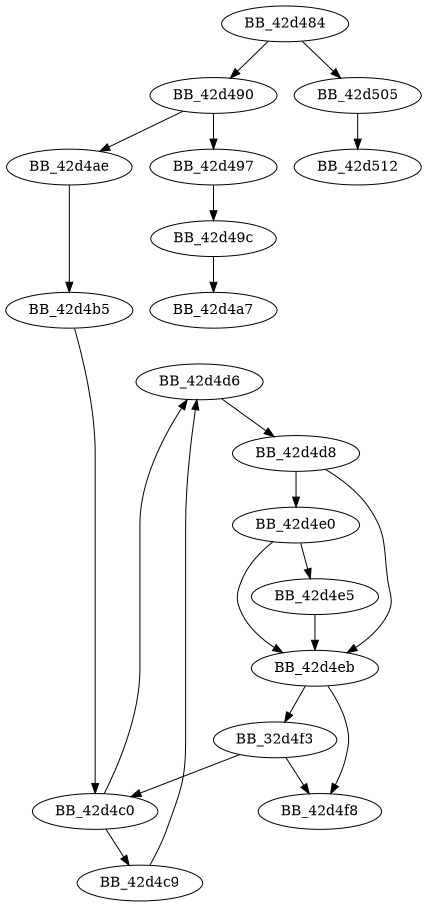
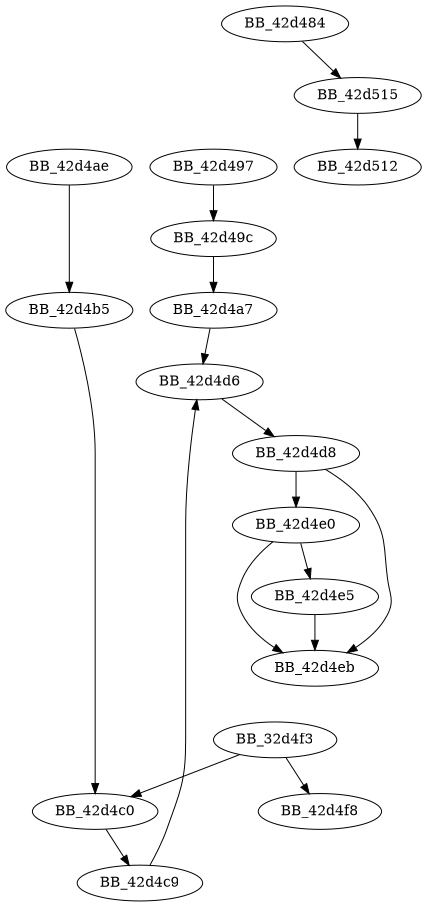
node "BB_42d490": removed
node "BB_42d505": label "BB_42d505" -> "BB_42d515"
edge "BB_42d4c0" -> "BB_42d4d6": now "BB_42d4a7" -> "BB_42d4d6"
edge "BB_42d4eb" -> "BB_32d4f3": removed
edge "BB_42d4eb" -> "BB_42d4f8": removed
